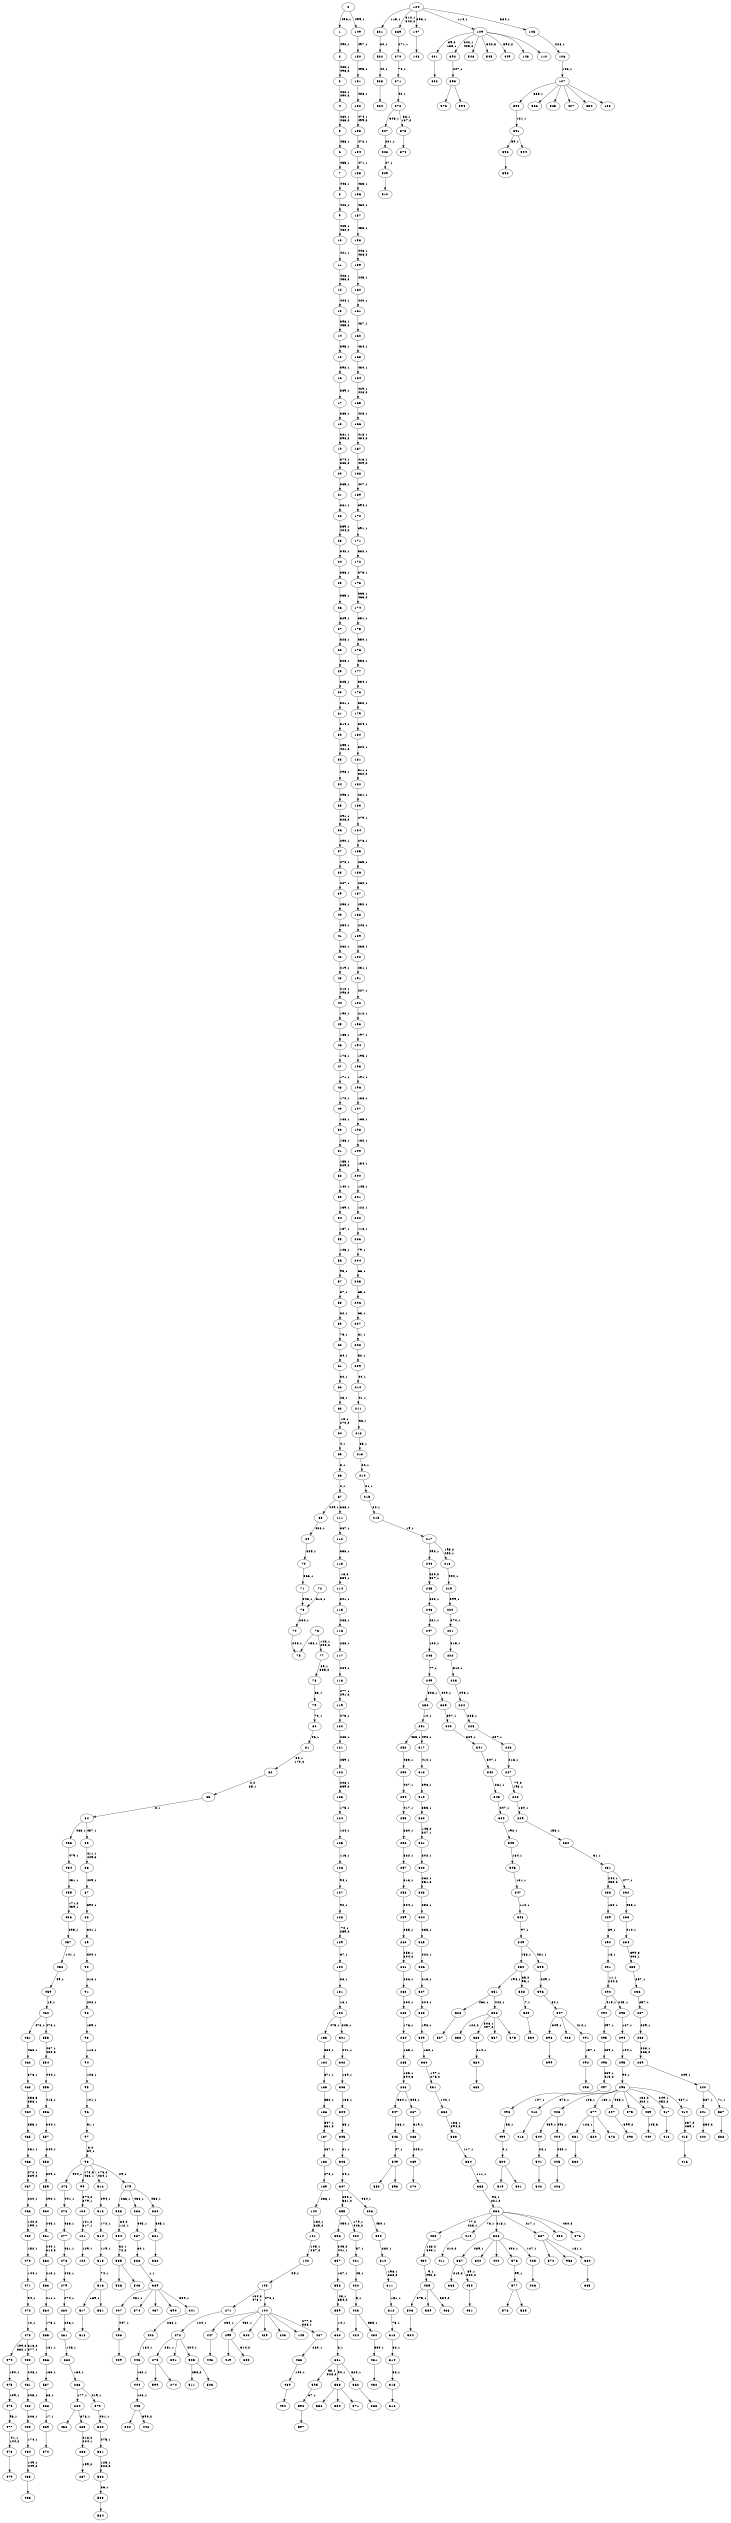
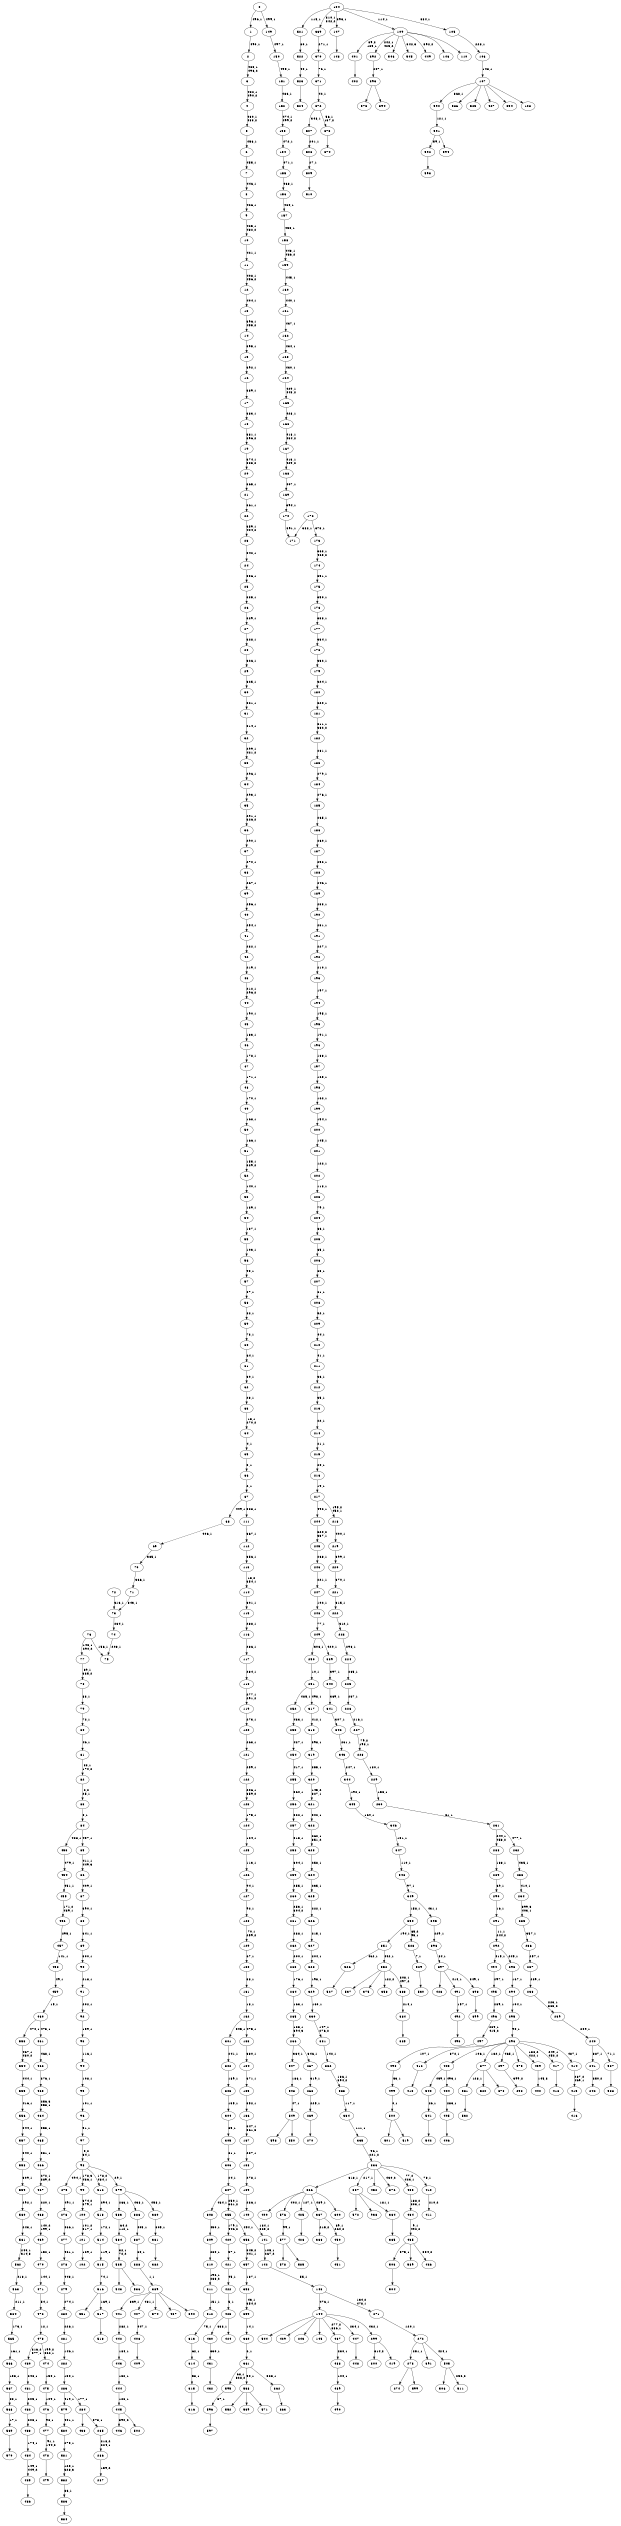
edge "171" -> "172": reversed
